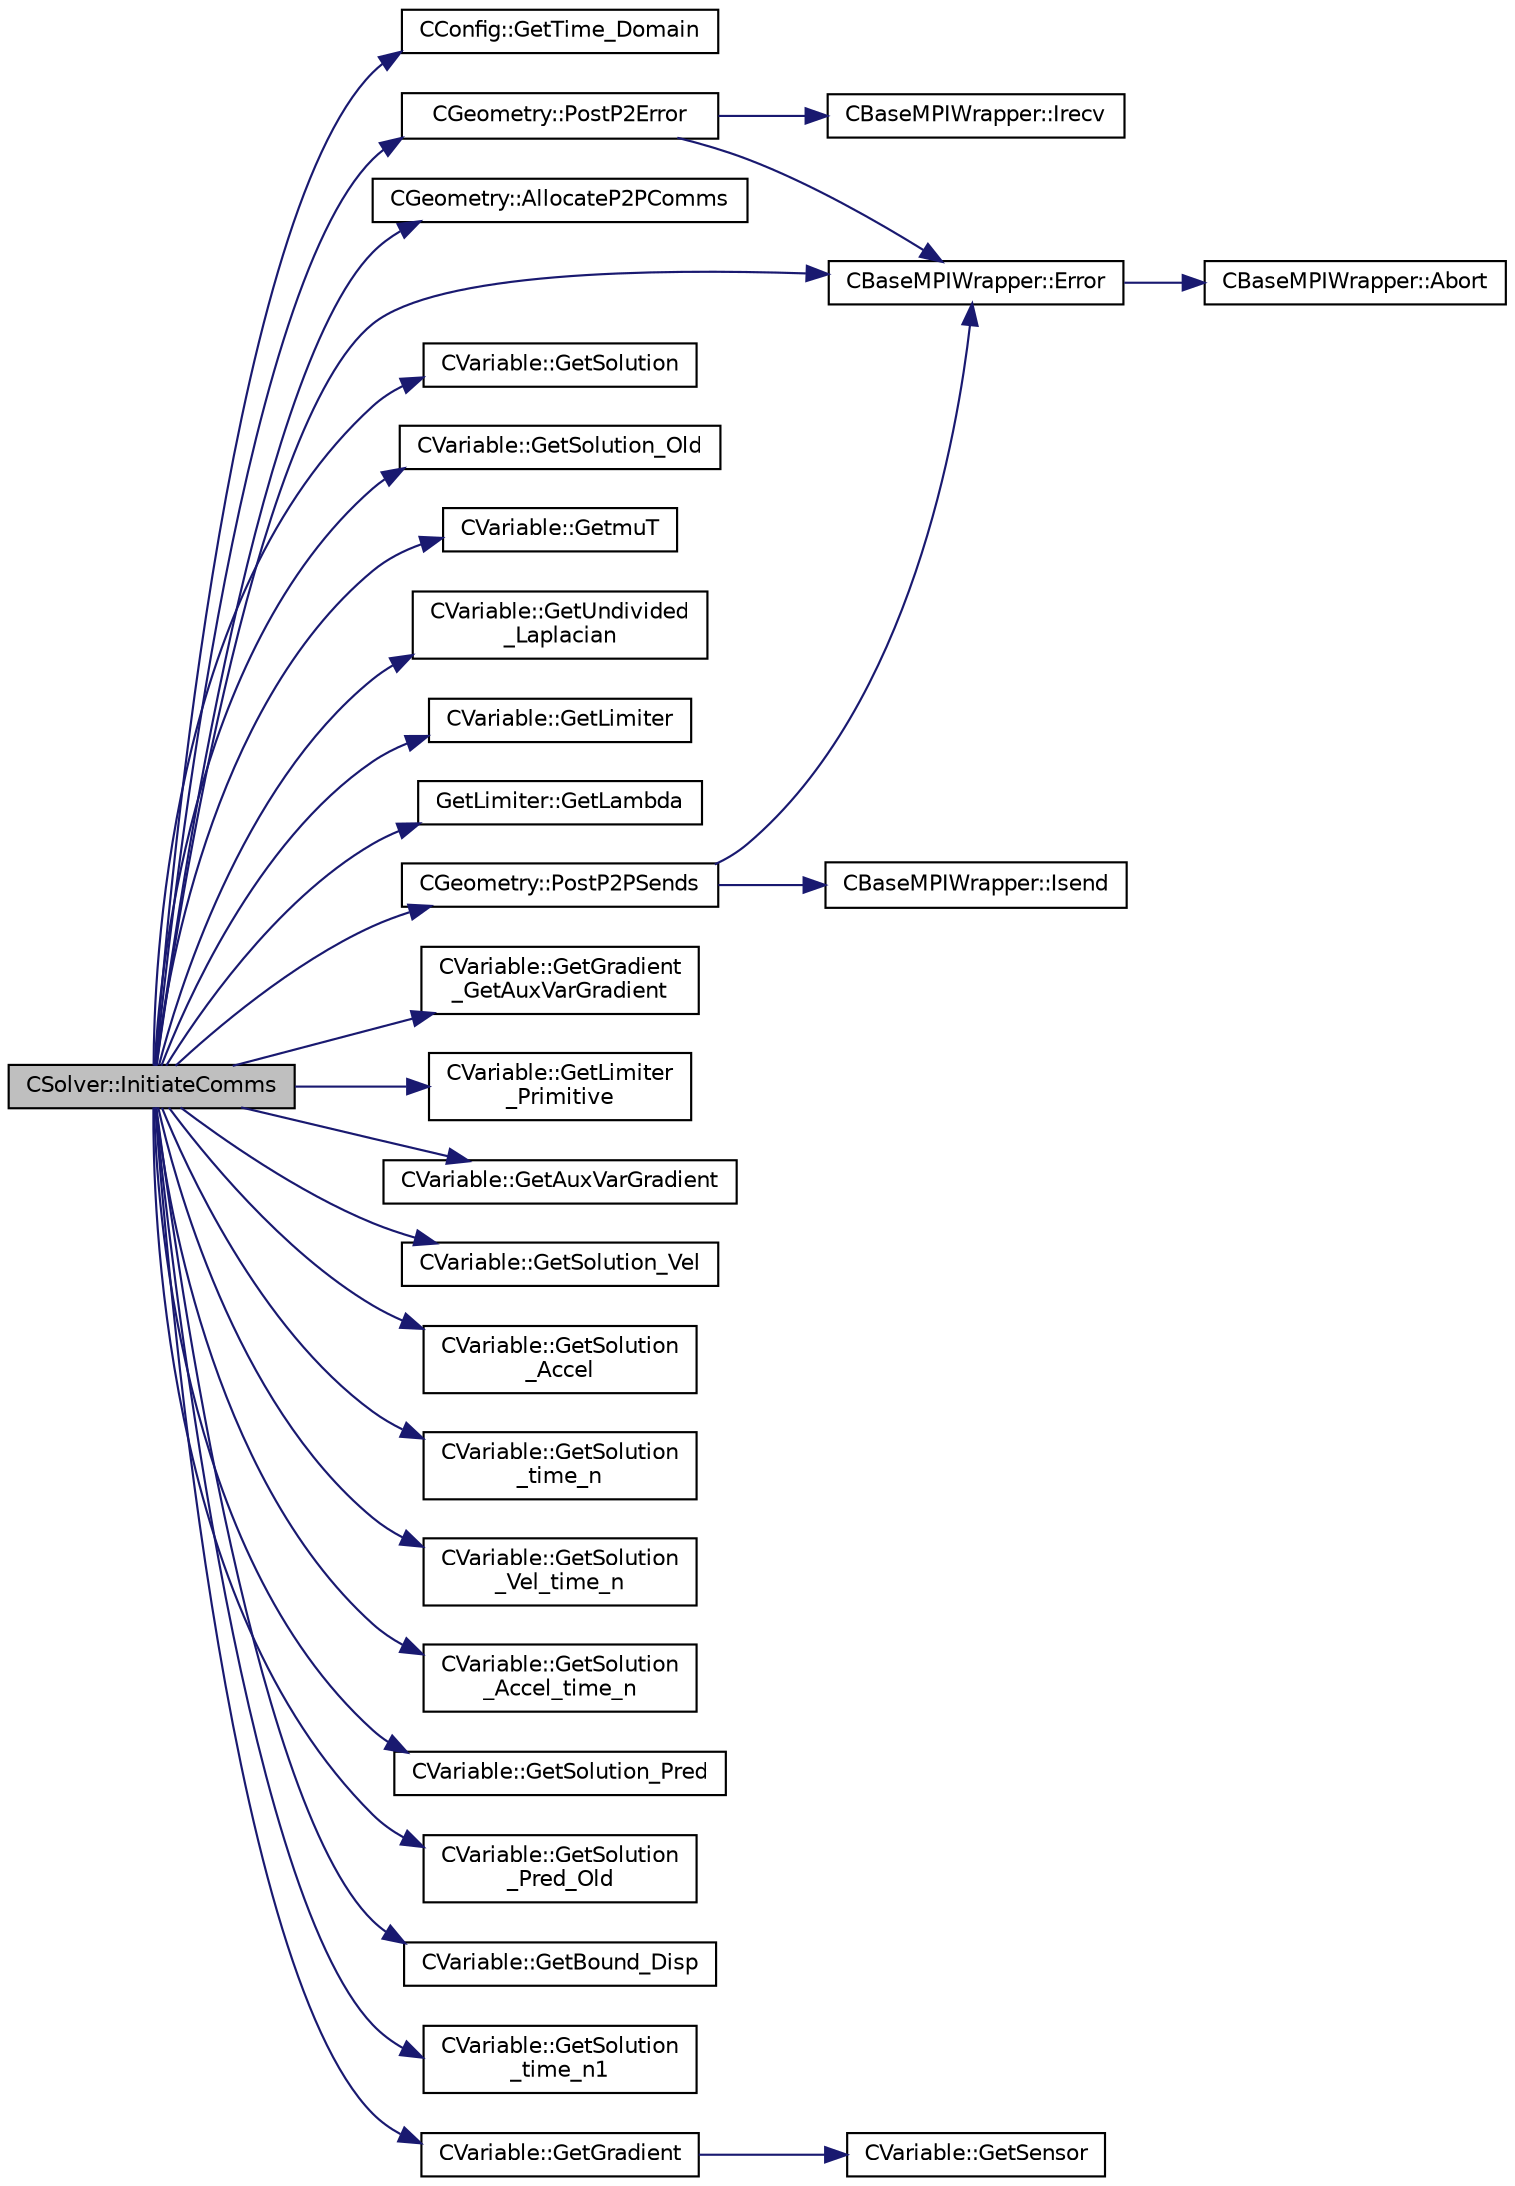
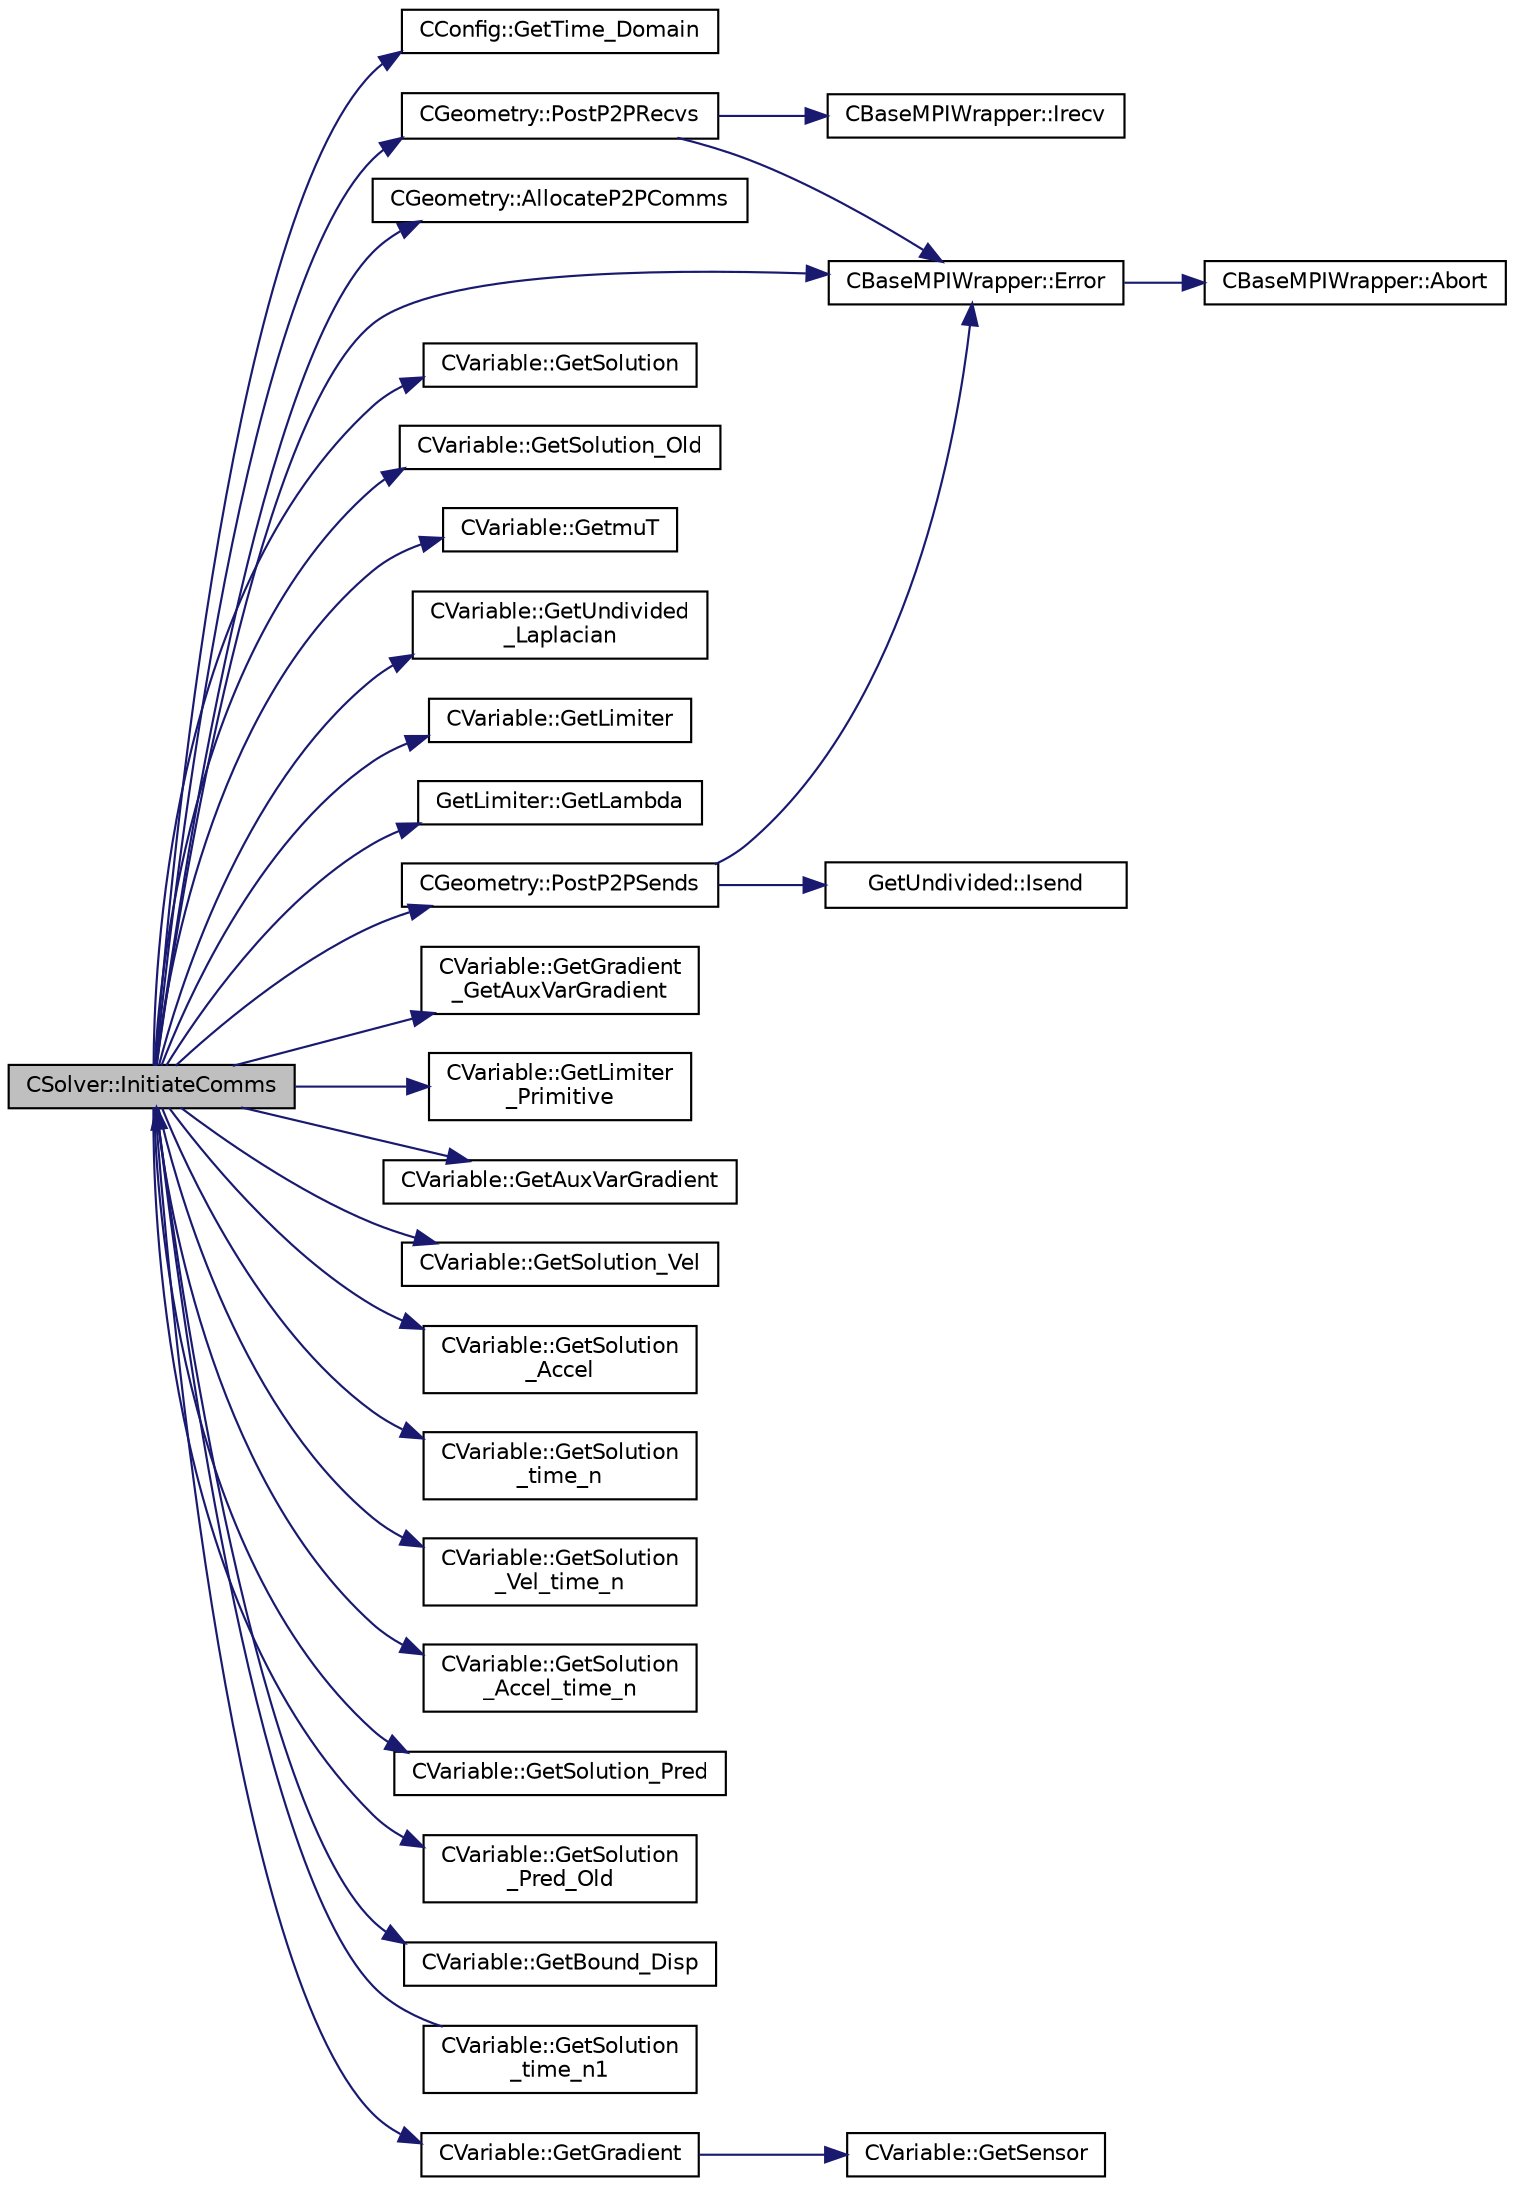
node "CGeometry::PostP2Error": label "CGeometry::PostP2Error" -> "CGeometry::PostP2PRecvs"
node "CBaseMPIWrapper::Isend": label "CBaseMPIWrapper::Isend" -> "GetUndivided::Isend"
edge "CSolver::InitiateComms" -> "CVariable::GetSolution _time_n1": reversed
